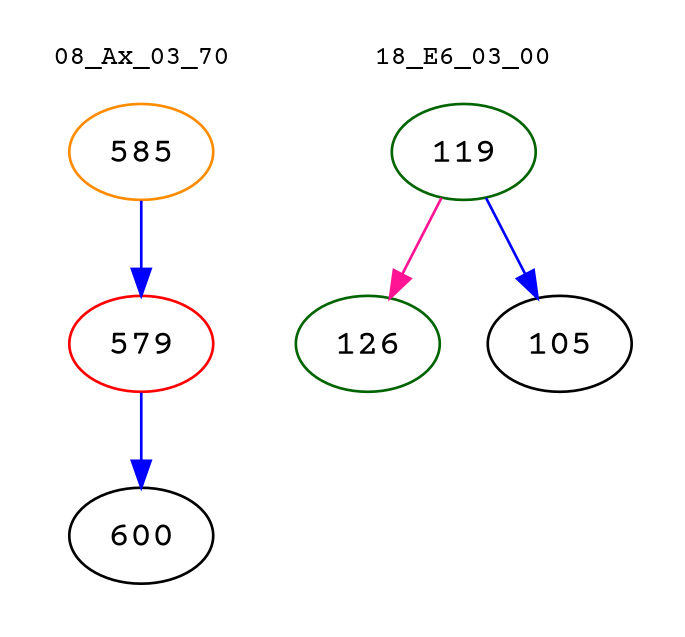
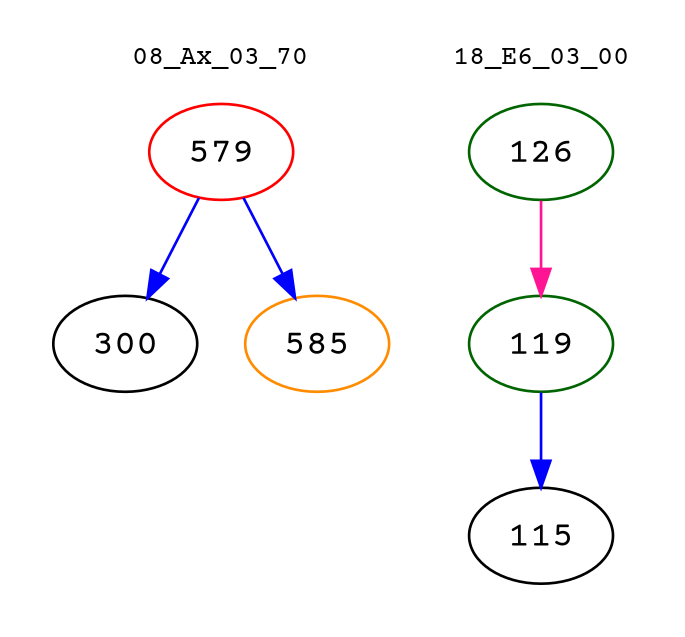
edge "585" -> "579": reversed
edge "119" -> "126": reversed
node "105": label "105" -> "115"
node "600": label "600" -> "300"
